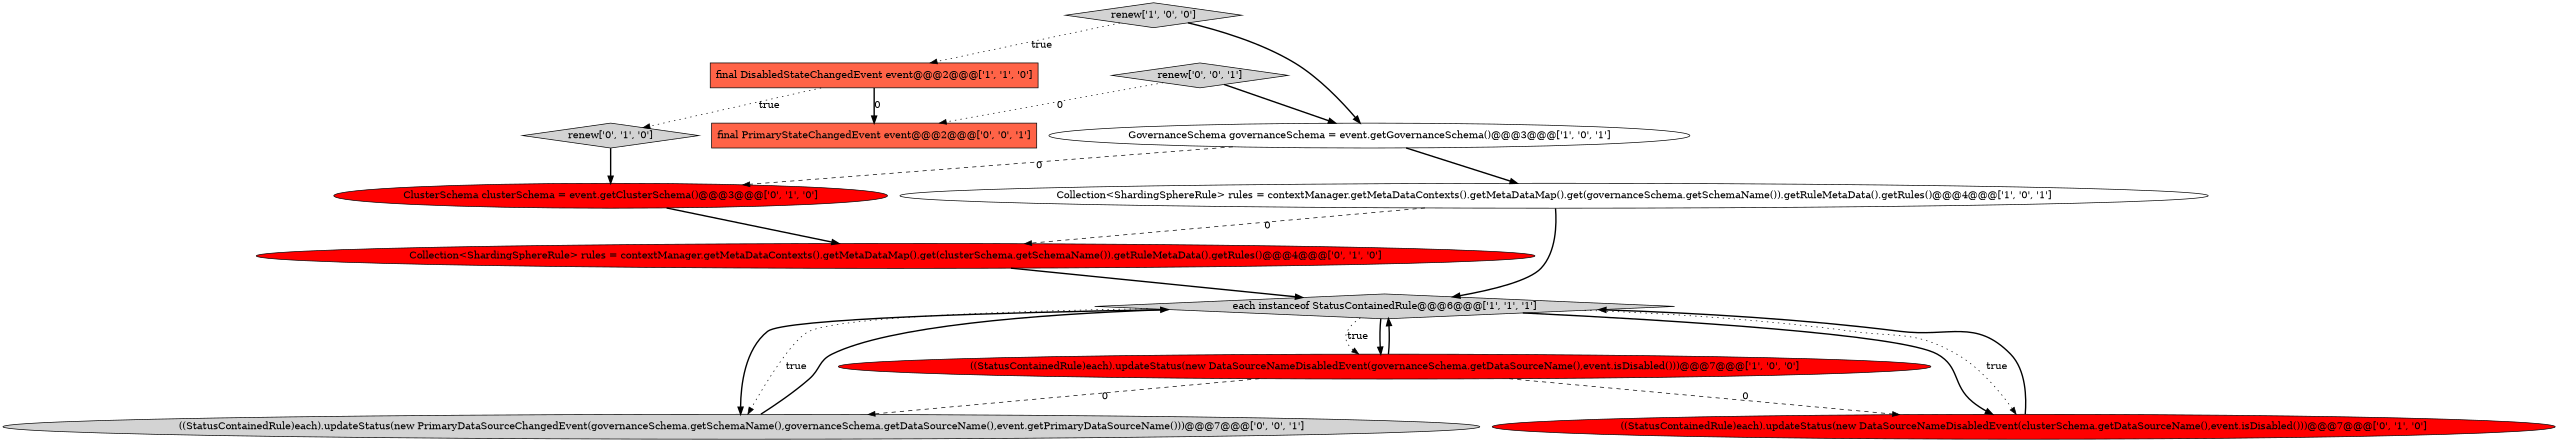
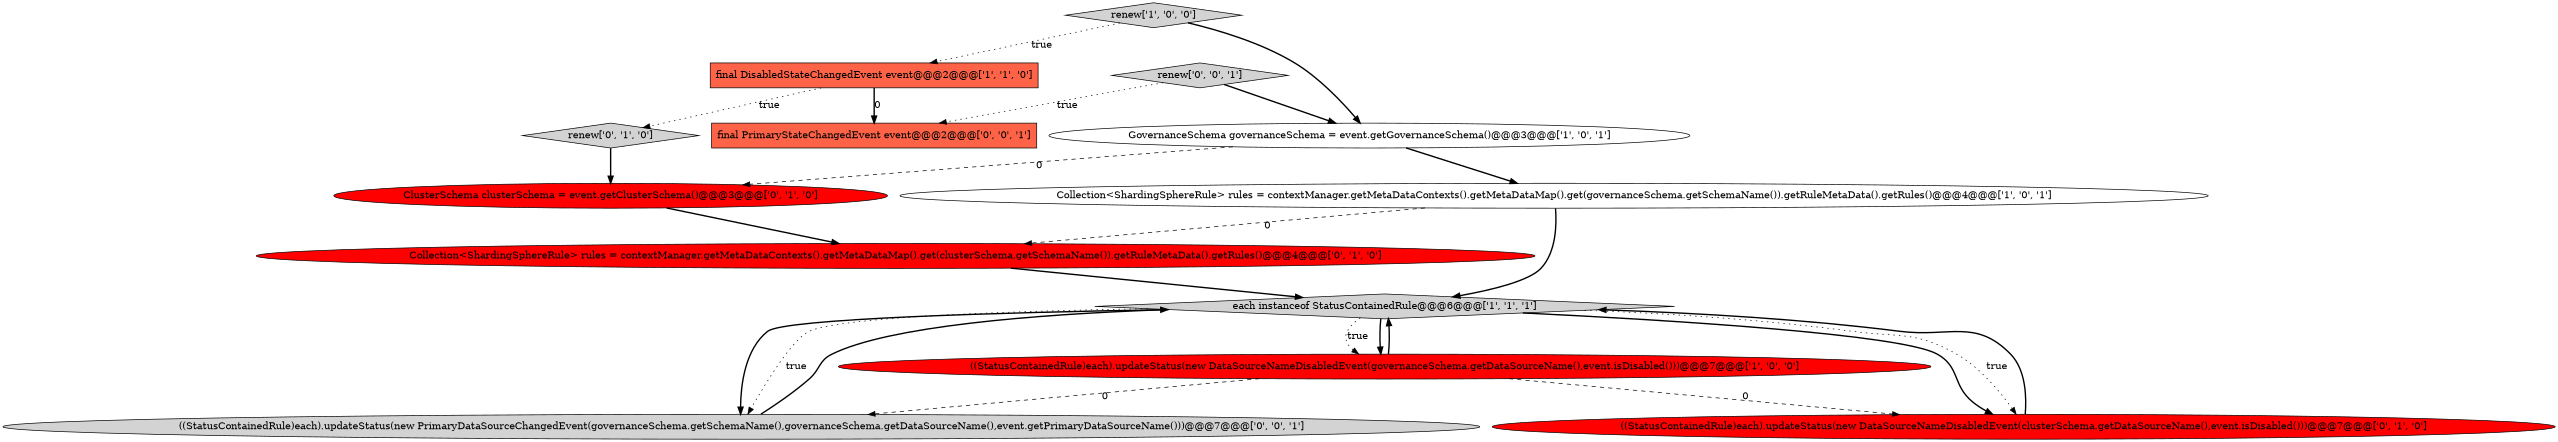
edge "renew['0', '0', '1']" -> "final PrimaryStateChangedEvent event@@@2@@@['0', '0', '1']": label "0" -> "true"
